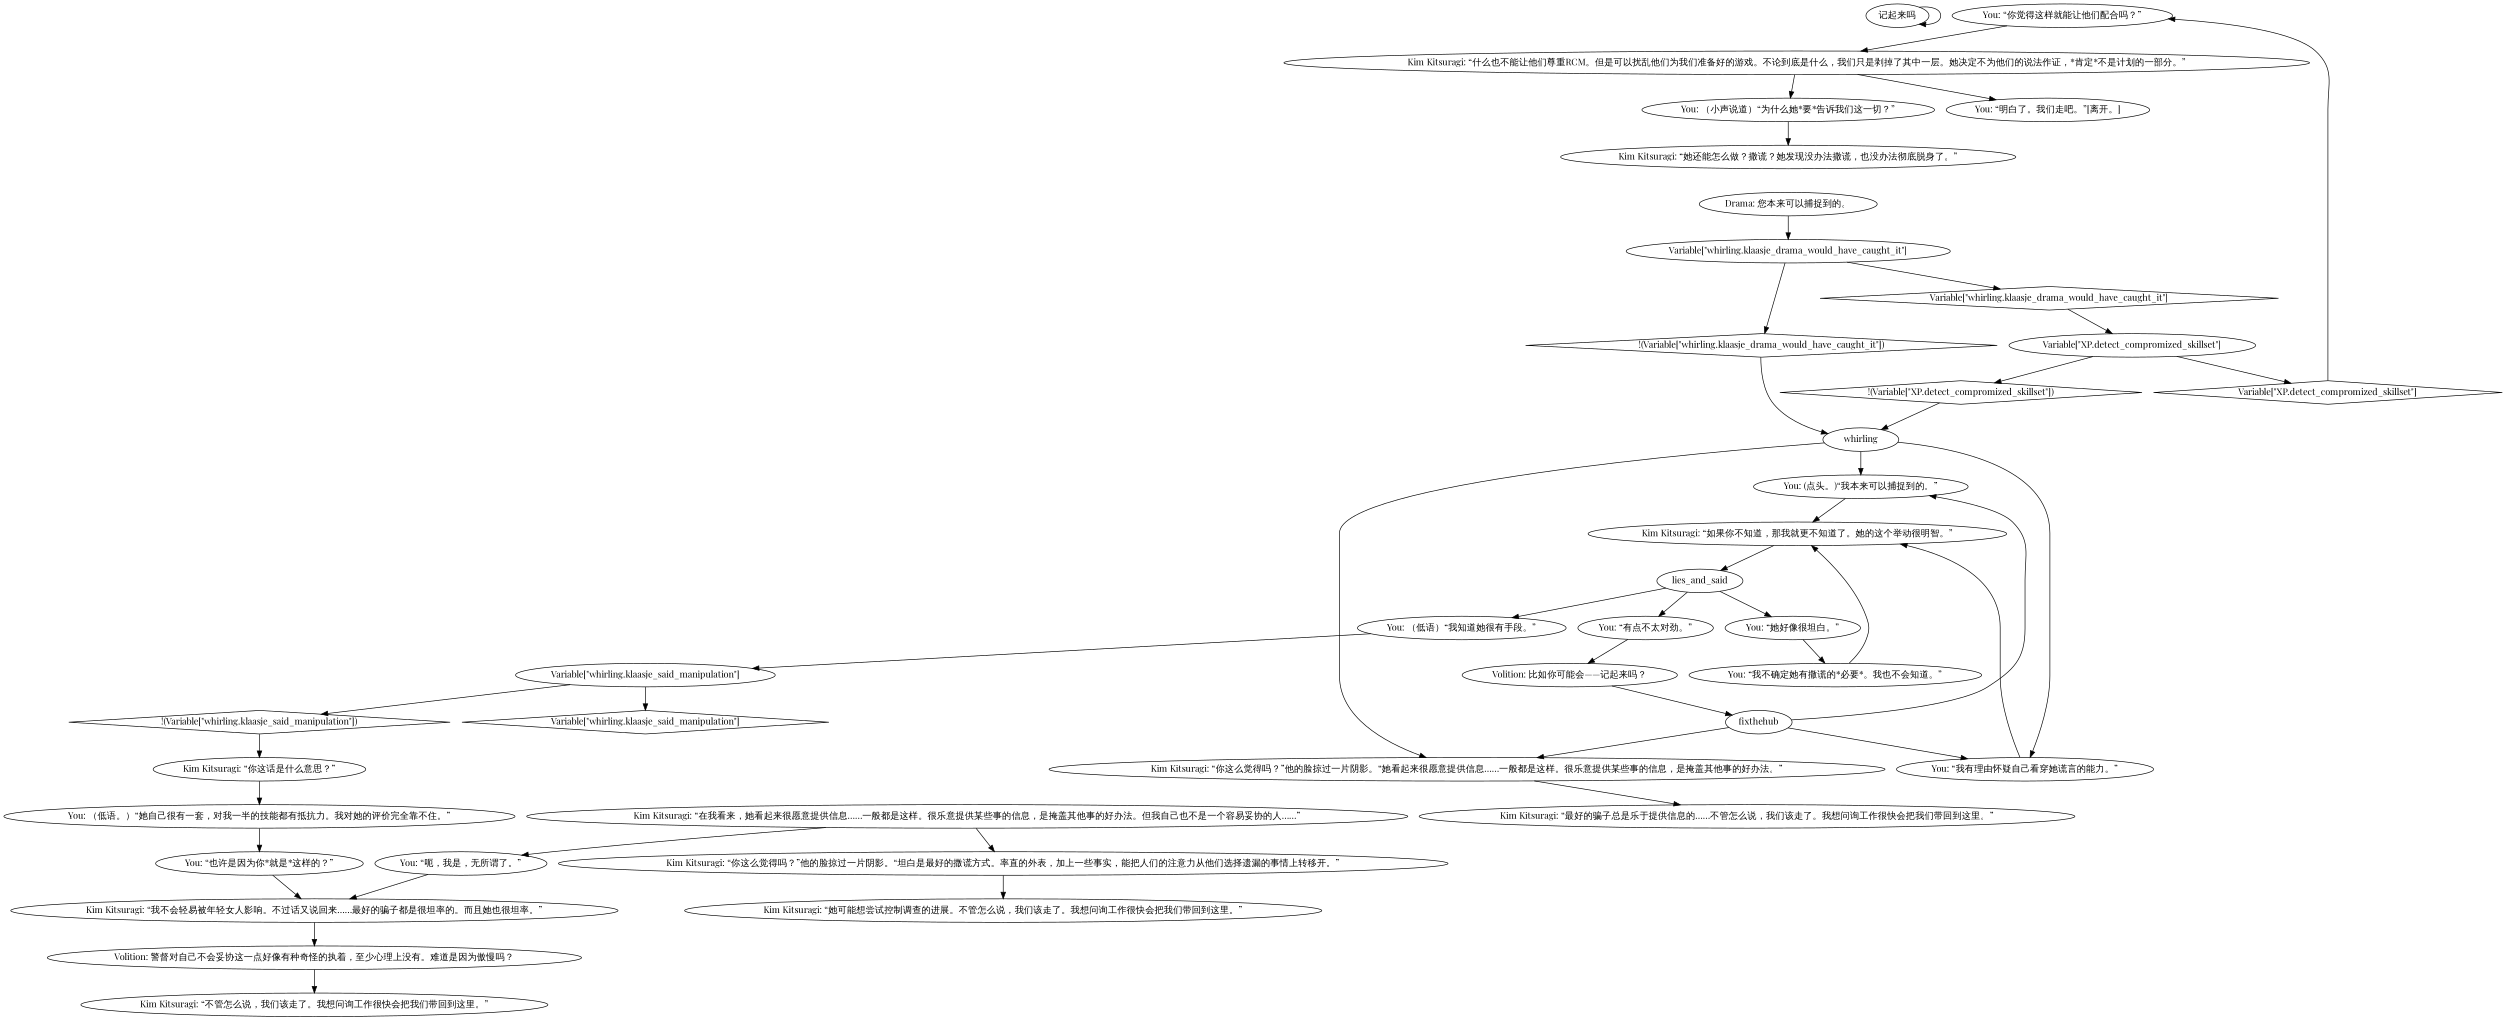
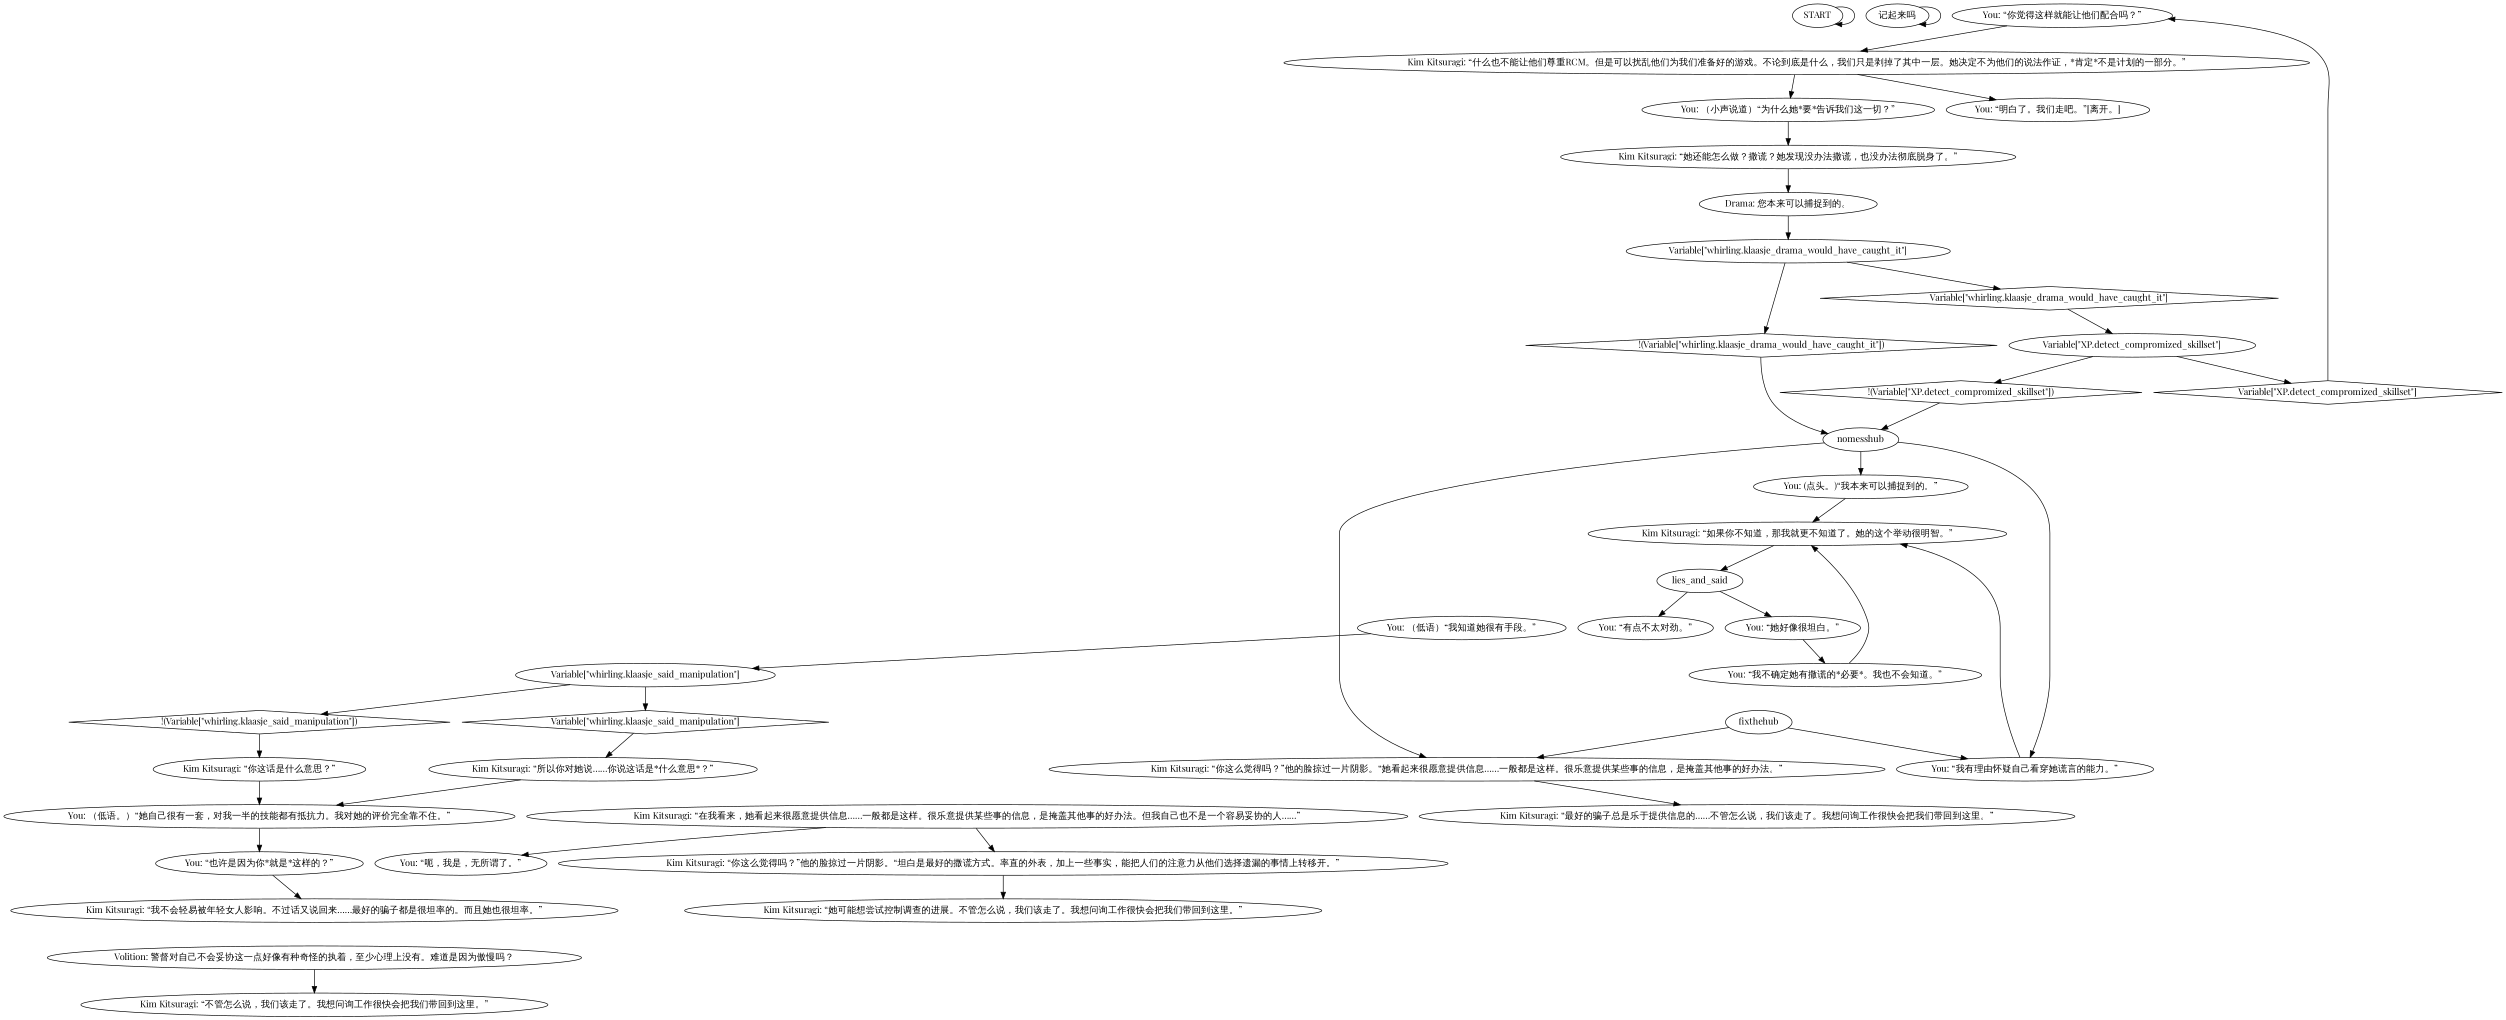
node "START": added
edge "Kim Kitsuragi: “她还能怎么做？撒谎？她发现没办法撒谎，也没办法彻底脱身了。”" -> "Drama: 您本来可以捕捉到的。": added
node "whirling": label "whirling" -> "nomesshub"
edge "lies_and_said" -> "You: （低语）“我知道她很有手段。”": removed
edge "fixthehub" -> "You: (点头。)“我本来可以捕捉到的。”": removed
node "Volition: 比如你可能会——记起来吗？": removed
node "Kim Kitsuragi: “所以你对她说……你说这话是*什么意思*？”": added
edge "You: “呃，我是，无所谓了。”" -> "Kim Kitsuragi: “我不会轻易被年轻女人影响。不过话又说回来……最好的骗子都是很坦率的。而且她也很坦率。”": removed
edge "Kim Kitsuragi: “我不会轻易被年轻女人影响。不过话又说回来……最好的骗子都是很坦率的。而且她也很坦率。”" -> "Volition: 警督对自己不会妥协这一点好像有种奇怪的执着，至少心理上没有。难道是因为傲慢吗？": removed
